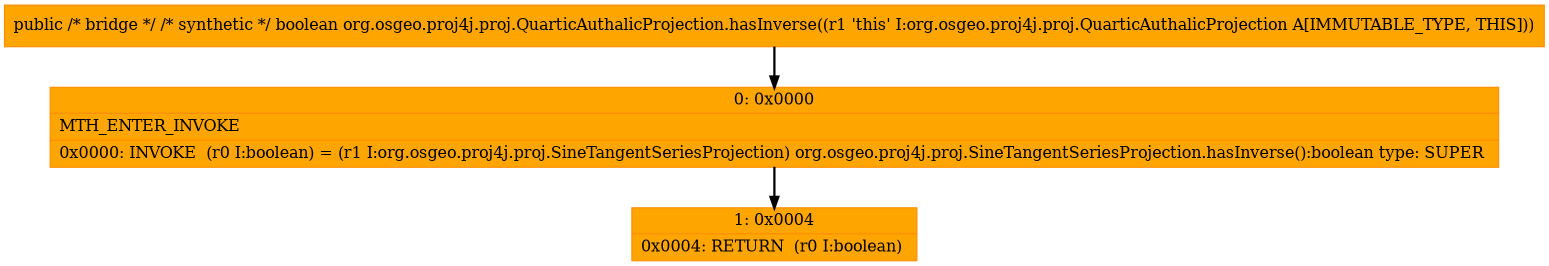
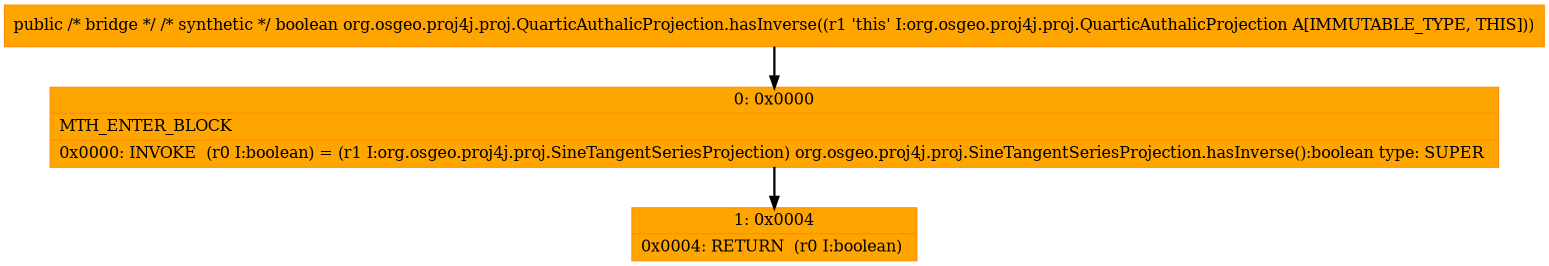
node "0: 0x0000": text "MTH_ENTER_INVOKE" -> "MTH_ENTER_BLOCK"
